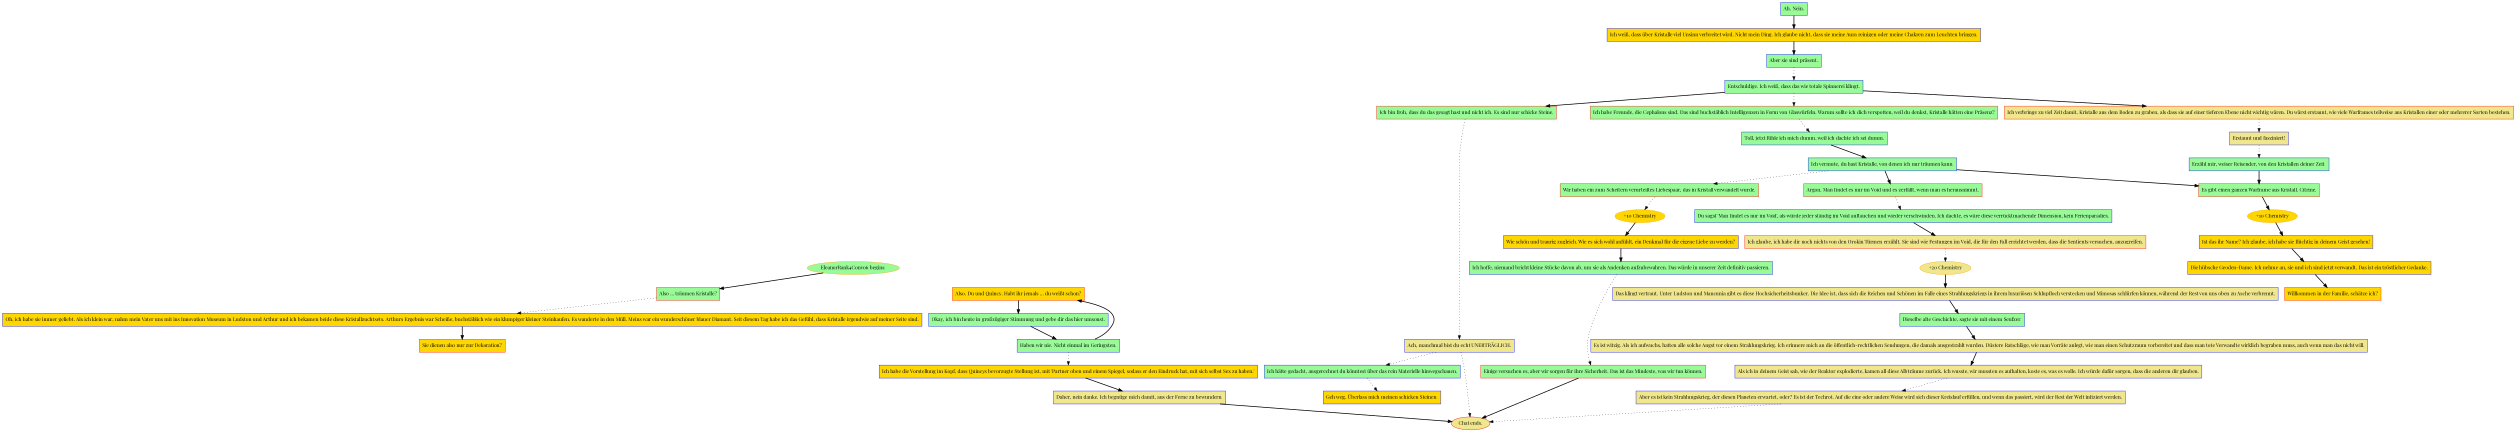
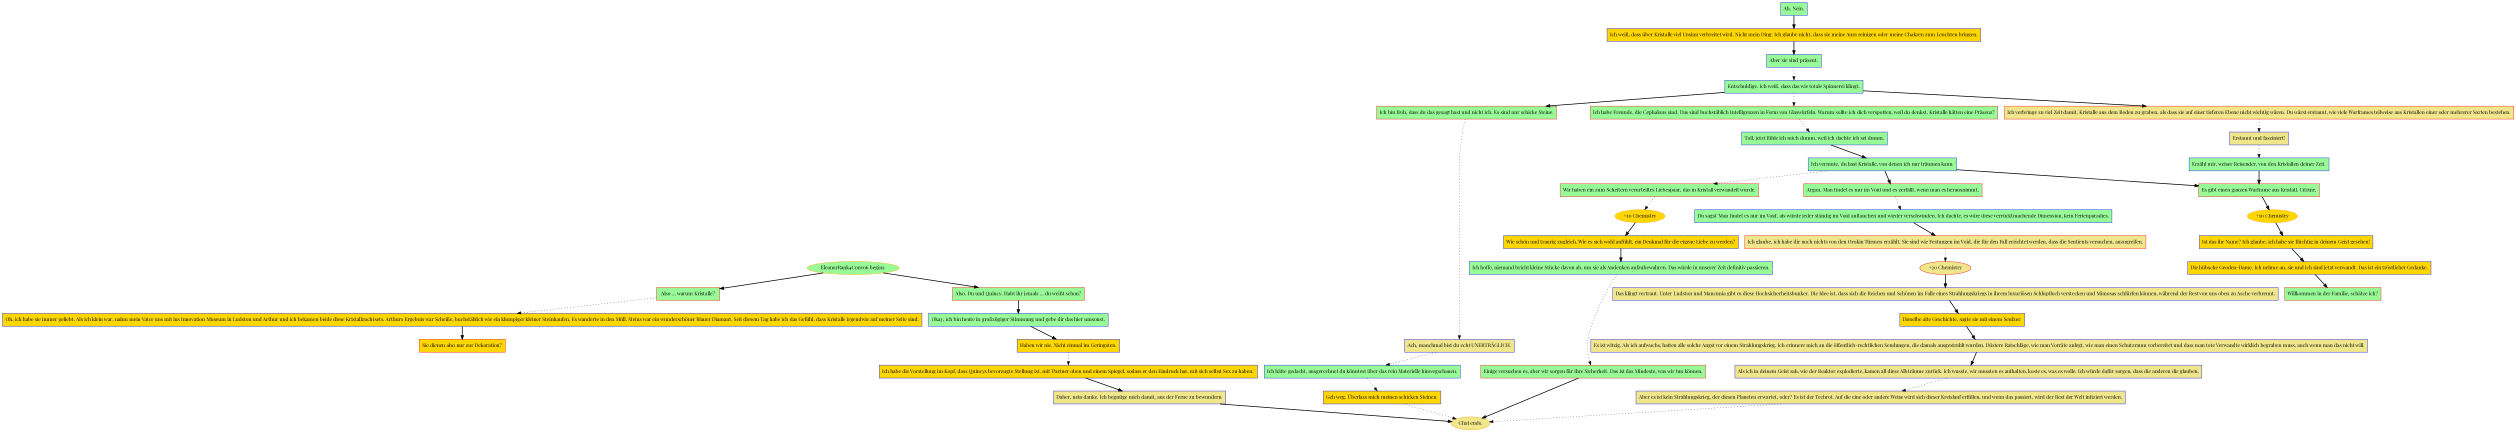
node "+20 Chemistry": color orange -> red
node "Also ... träumen Kristalle?": label "Also ... träumen Kristalle?" -> "Also ... warum Kristalle?"
node "Also. Du und Quincy. Habt ihr jemals ... du weißt schon?": fillcolor gold -> palegreen
node "Willkommen in der Familie, schätze ich?": fillcolor gold -> palegreen
edge "Haben wir nie. Nicht einmal im Geringsten." -> "Also. Du und Quincy. Habt ihr jemals ... du weißt schon?": now "EleanorRank4Convo6 begins." -> "Also. Du und Quincy. Habt ihr jemals ... du weißt schon?"
node "Dieselbe alte Geschichte, sagte sie mit einem Seufzer.": fillcolor palegreen -> gold
node "Haben wir nie. Nicht einmal im Geringsten.": fillcolor palegreen -> gold
edge "Ach, manchmal bist du echt UNERTRÄGLICH." -> "Chat ends.": now "Geh weg. Überlass mich meinen schicken Steinen." -> "Chat ends."
node "Chat ends.": color red -> orange
